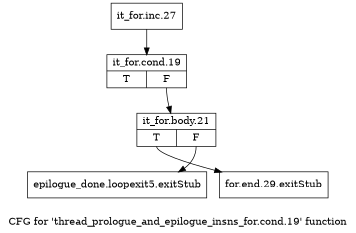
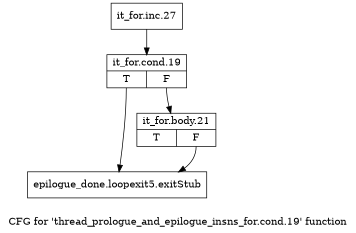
edge "it_for.cond.19" -> "epilogue_done.loopexit5.exitStub": added
node "for.end.29.exitStub": removed
